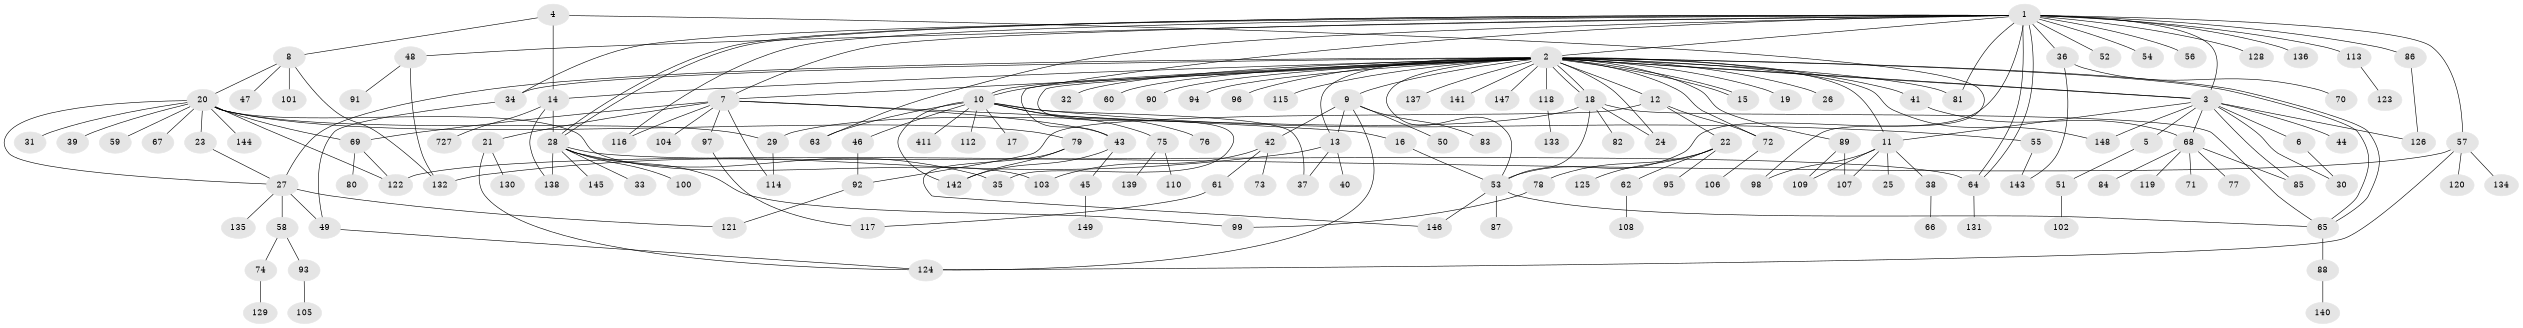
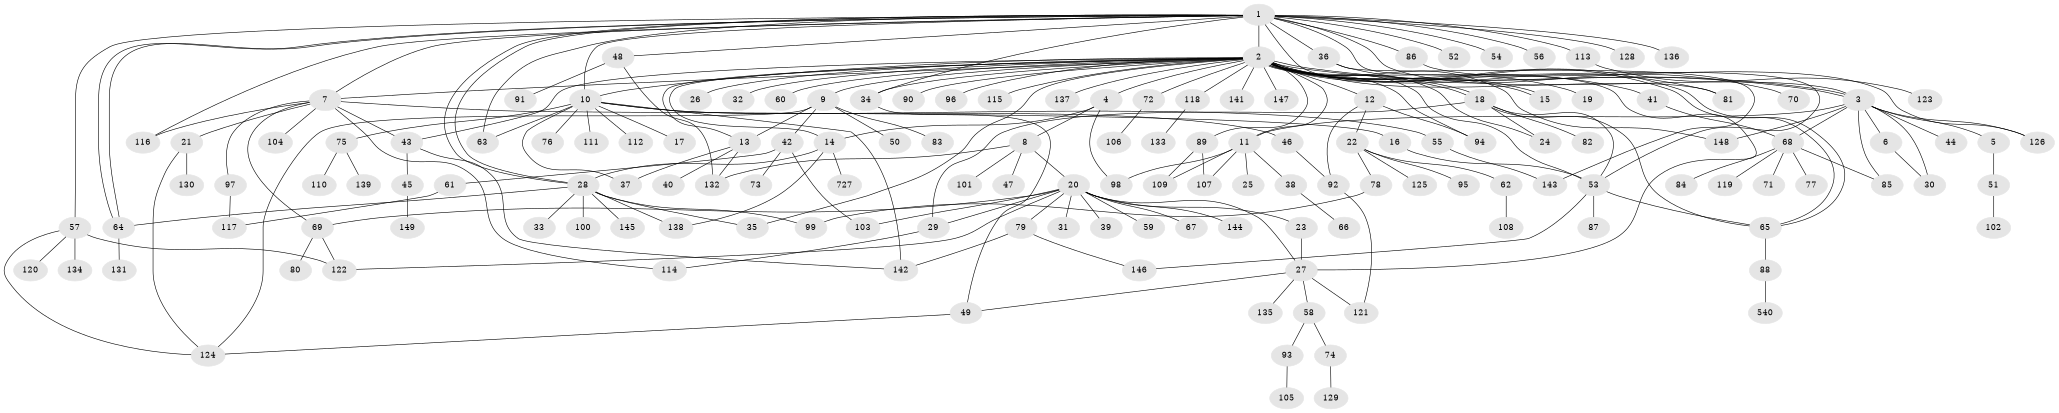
edge "2" -- "4": added
edge "12" -- "72": now "12" -- "94"
node "411": label "411" -> "111"
node "140": label "140" -> "540"
